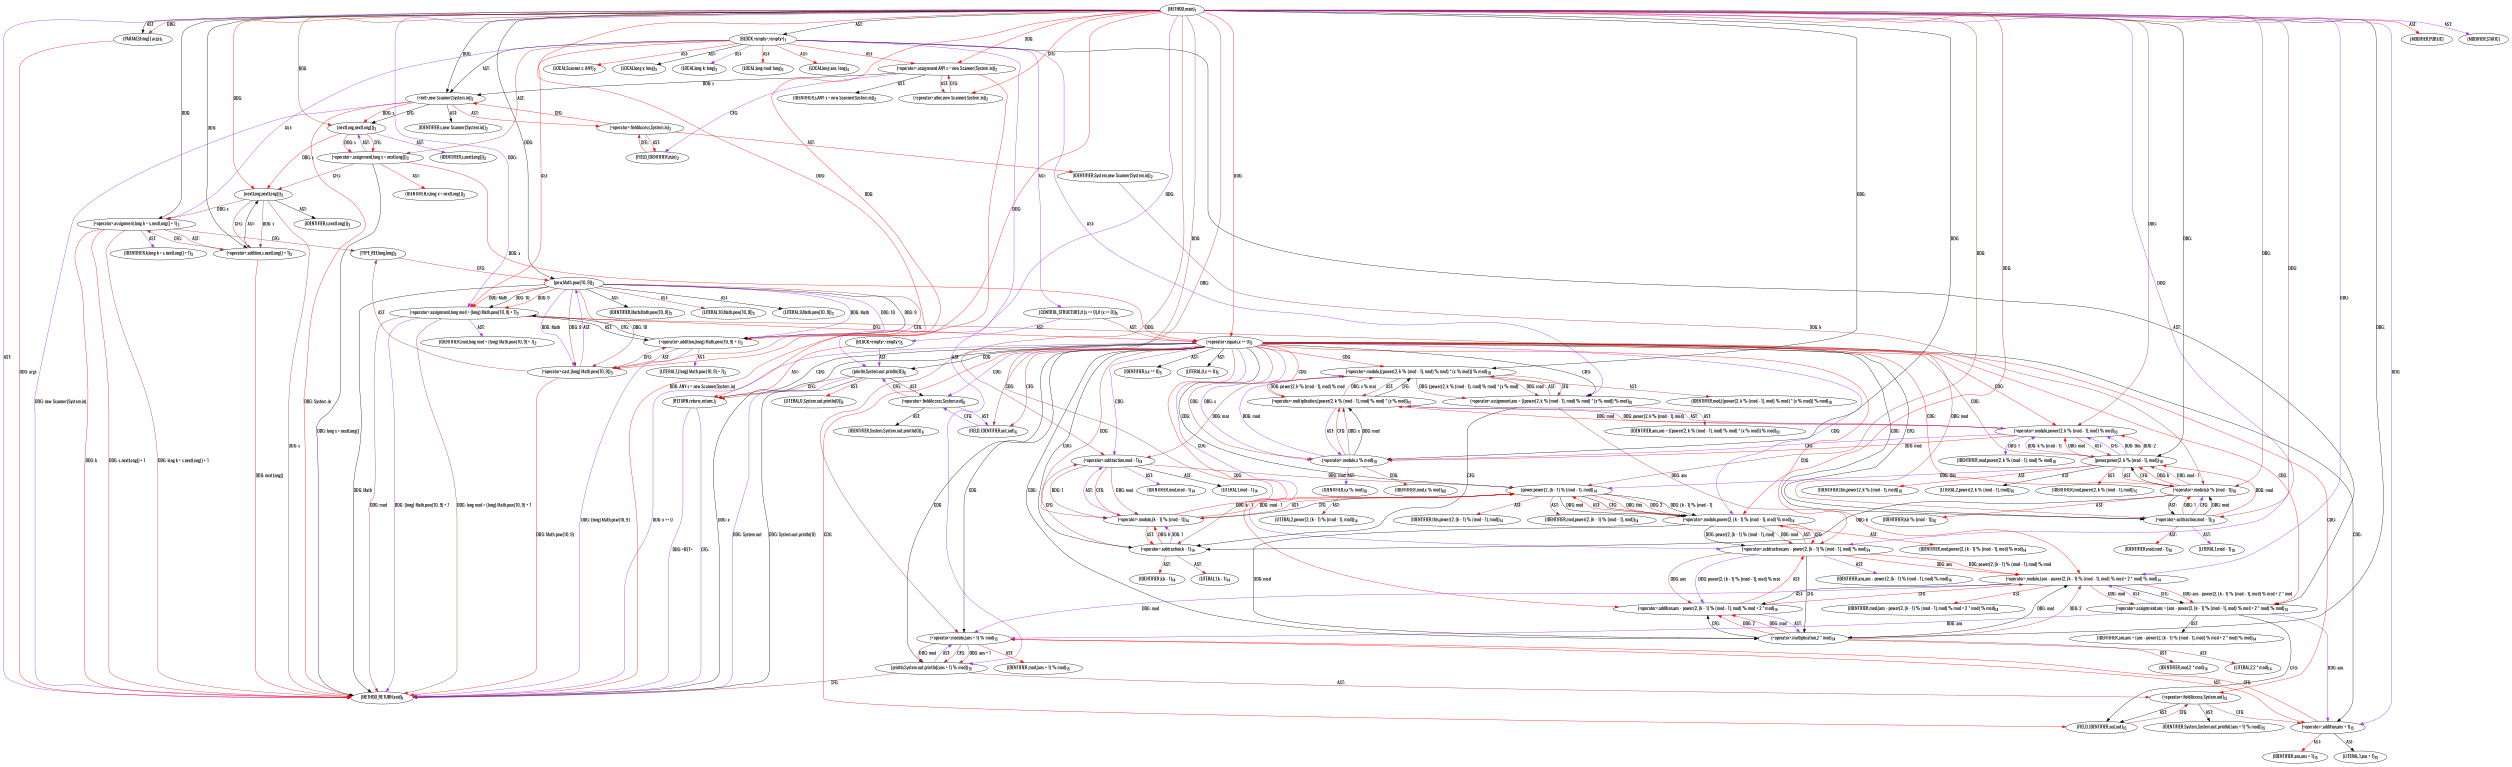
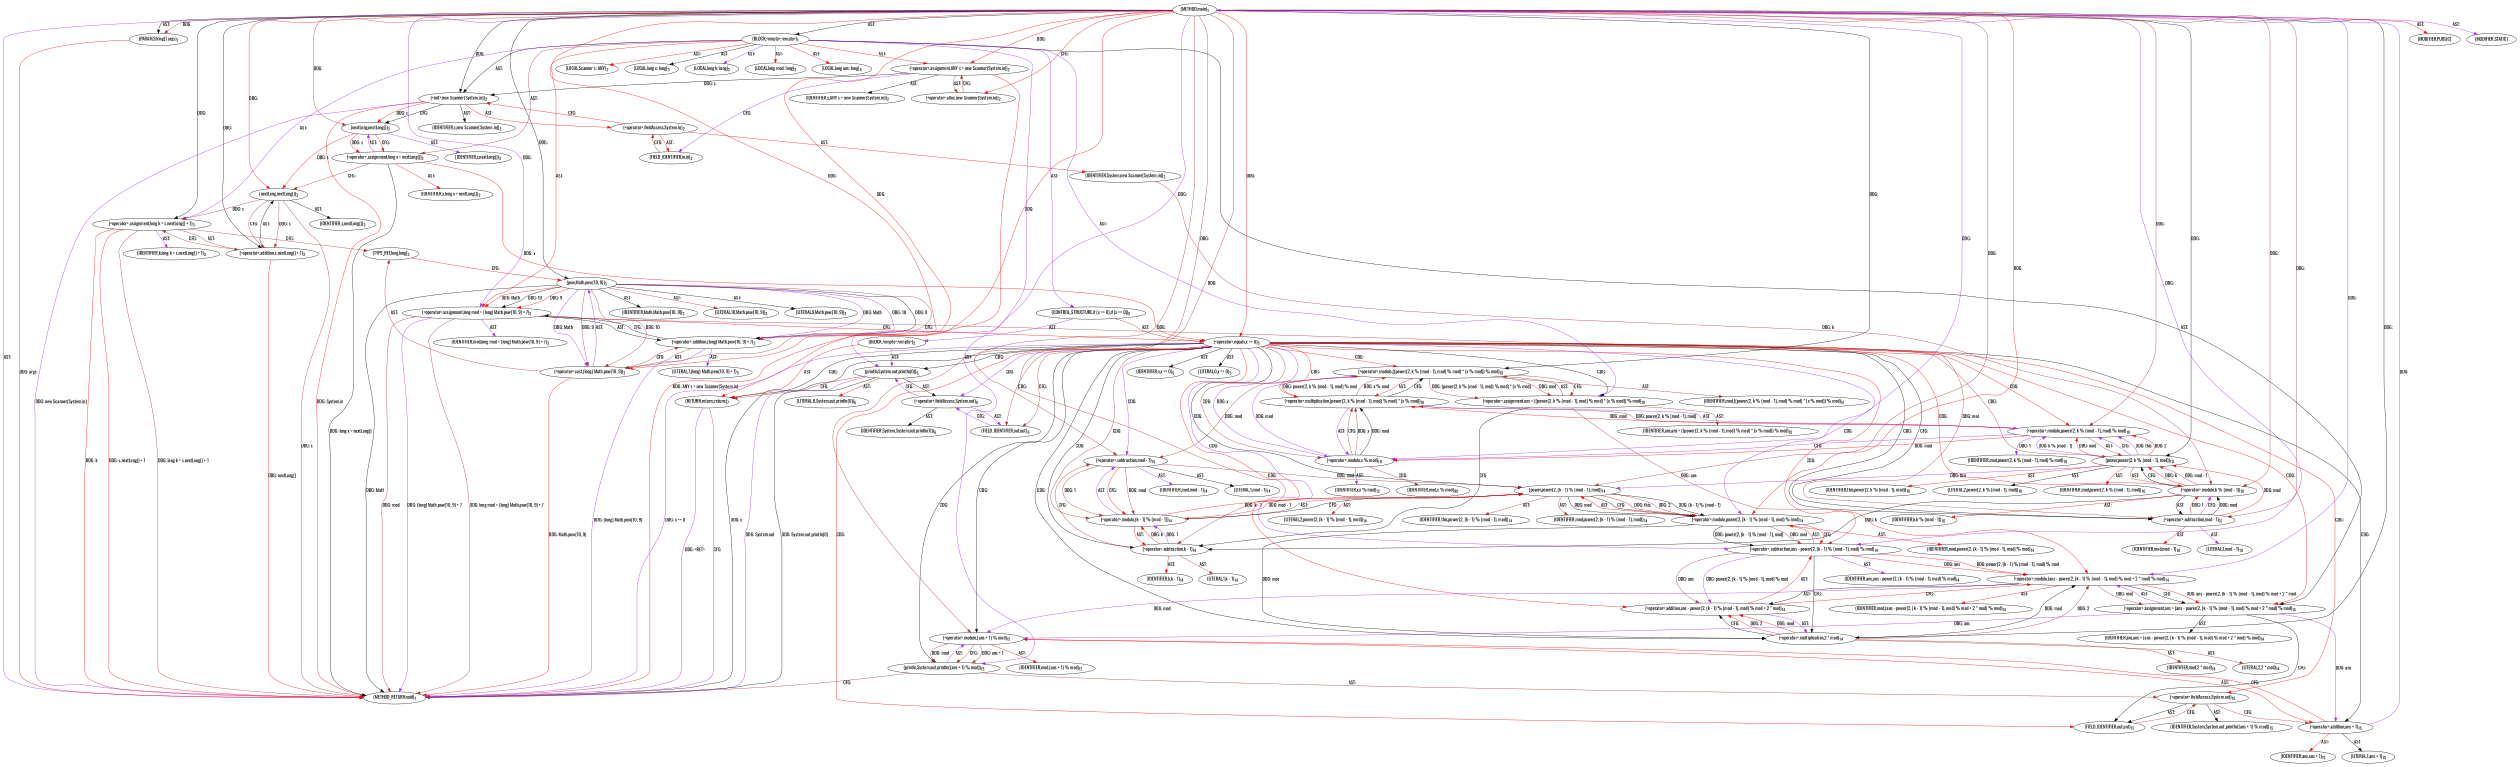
edge "(METHOD,main)" -> "(<operator>.addition,ans + 1)": reversed
edge "(METHOD,main)" -> "(<operator>.modulo,x % mod)": color black -> purple
node "(IDENTIFIER,x,x % mod)": text "10" -> "12"
